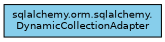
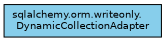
node "sqlalchemy.orm.sqlalchemy. DynamicCollectionAdapter": label "sqlalchemy.orm.sqlalchemy. DynamicCollectionAdapter" -> "sqlalchemy.orm.writeonly. DynamicCollectionAdapter"
